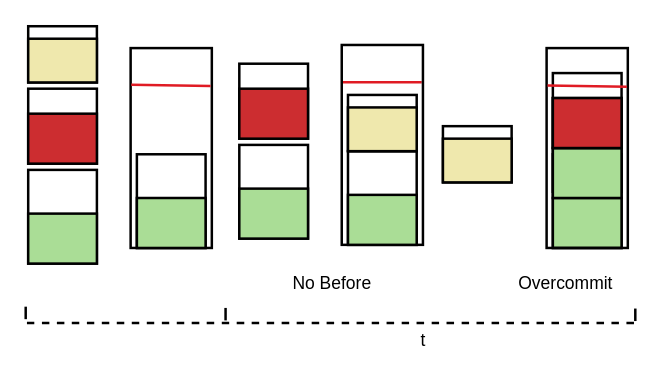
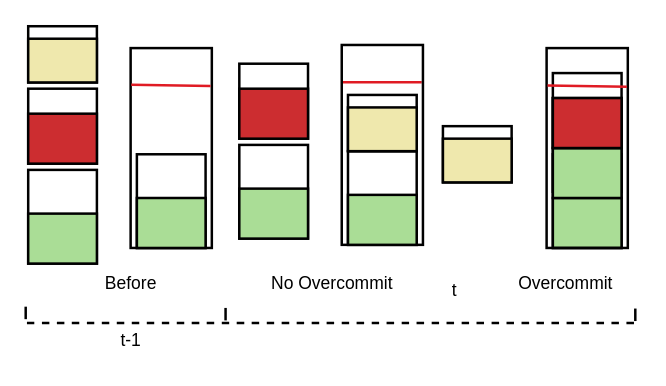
node "Before": added
node "No Before": label "No Before" -> "No Overcommit"
node "t-1": added
node "t": moved (423, 341) -> (454, 291)
